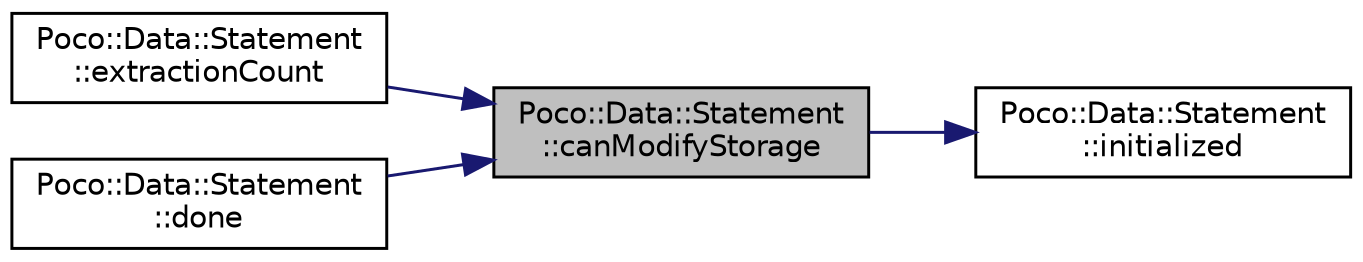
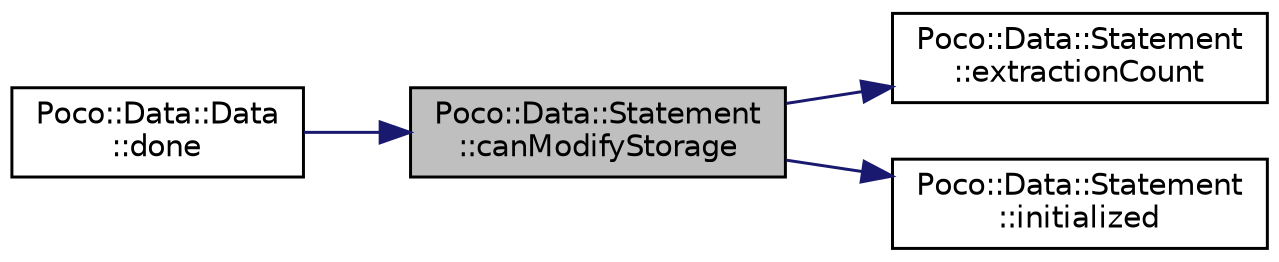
edge "Poco::Data::Statement ::extractionCount" -> "Poco::Data::Statement ::canModifyStorage": reversed
node "Poco::Data::Statement ::done": label "Poco::Data::Statement ::done" -> "Poco::Data::Data ::done"
